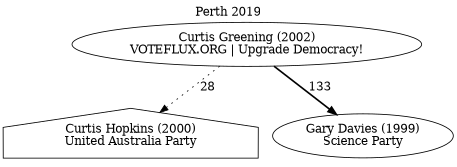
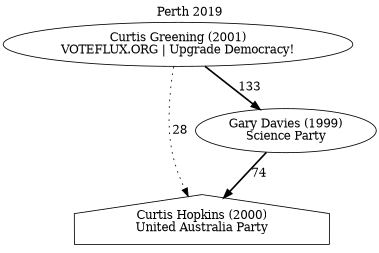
node "Curtis Greening (2002) VOTEFLUX.ORG | Upgrade Democracy!": label "Curtis Greening (2002) VOTEFLUX.ORG | Upgrade Democracy!" -> "Curtis Greening (2001) VOTEFLUX.ORG | Upgrade Democracy!"
edge "Gary Davies (1999) Science Party" -> "Curtis Hopkins (2000) United Australia Party": added, label "74"
